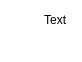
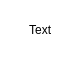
node "Text": moved (56, 21) -> (41, 31)
